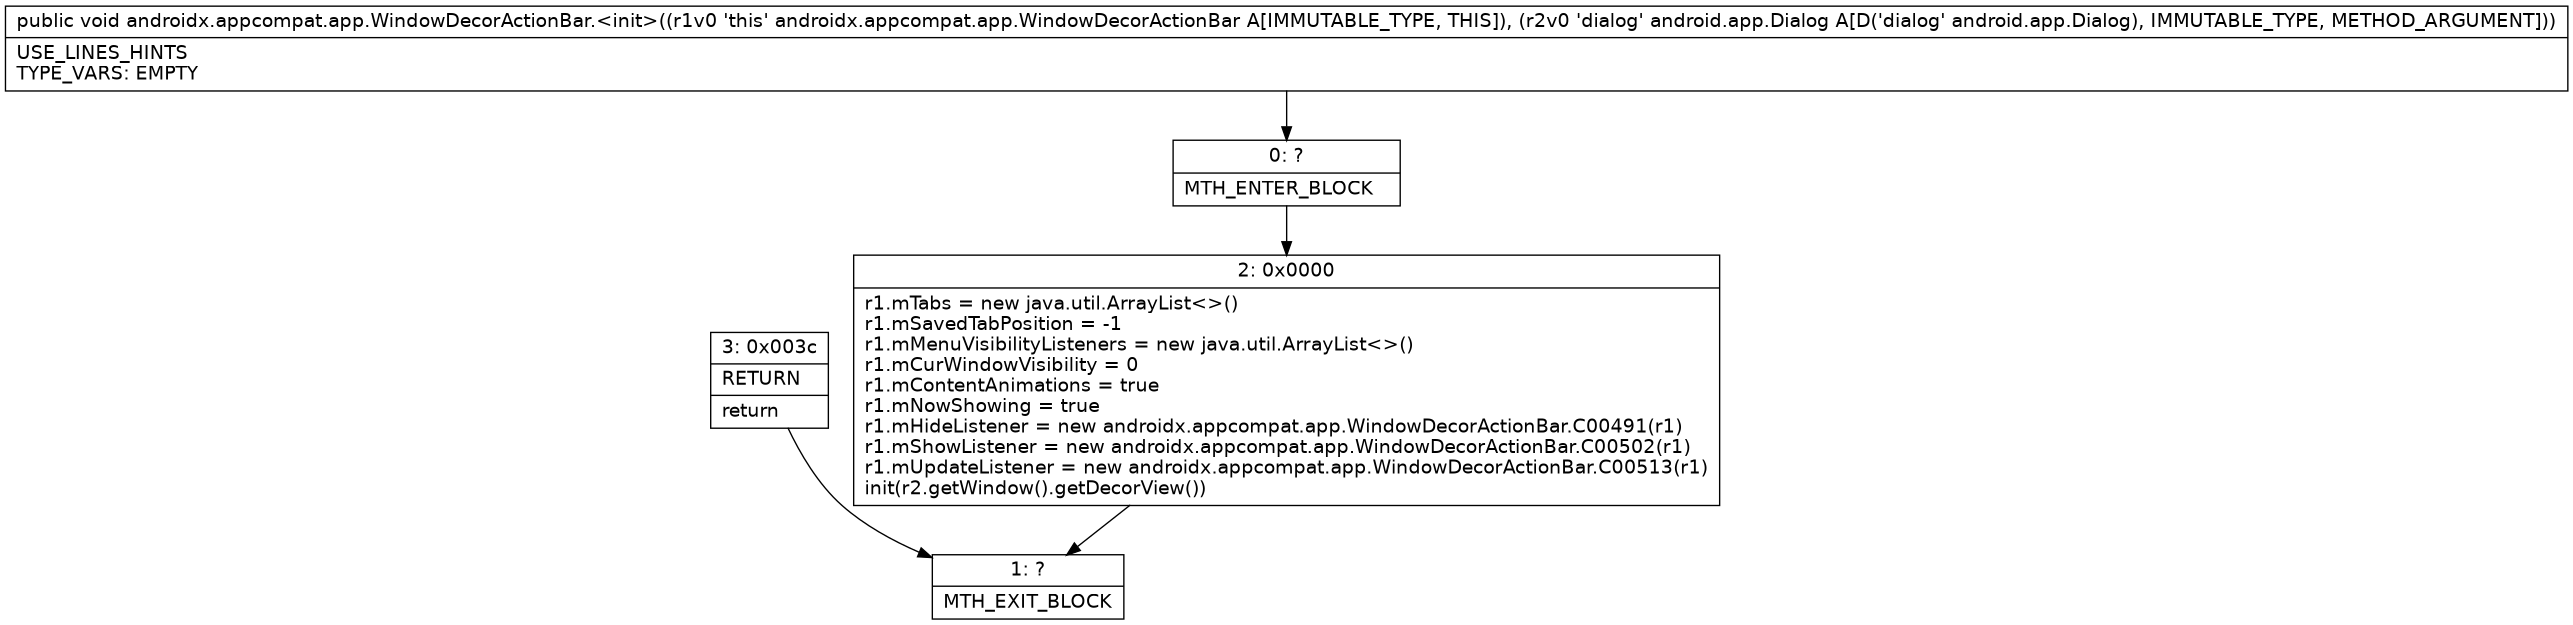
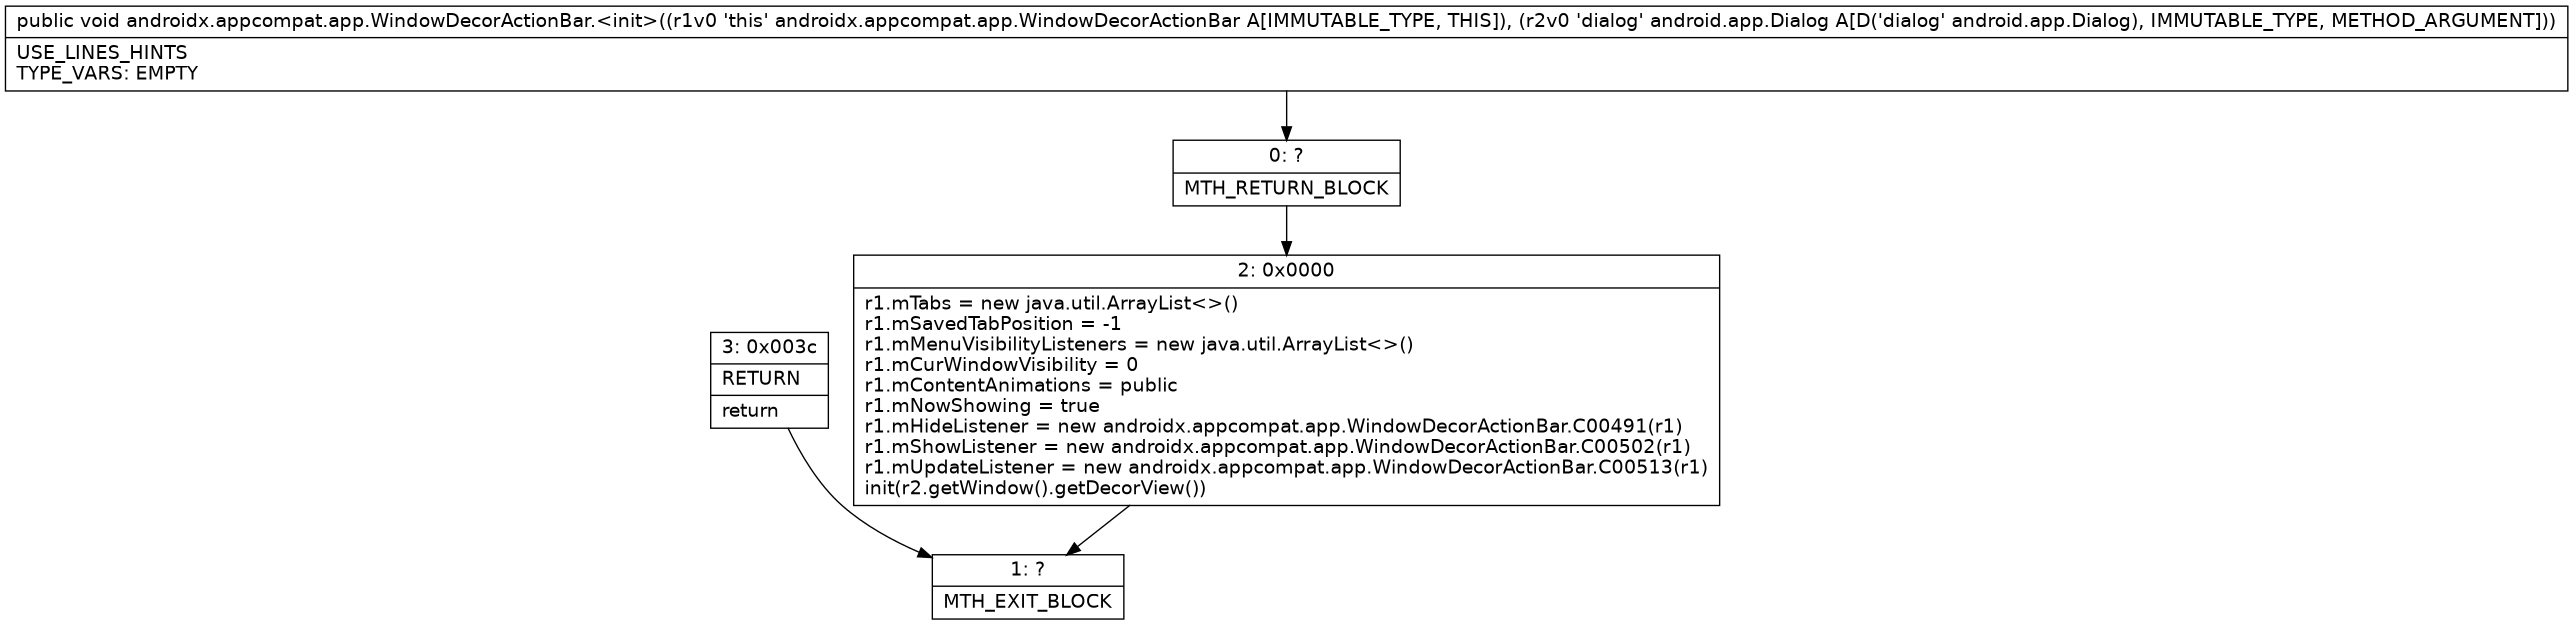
node "0: ?": text "MTH_ENTER_BLOCK" -> "MTH_RETURN_BLOCK"
node "2: 0x0000": text "r1.mContentAnimations = true" -> "r1.mContentAnimations = public"
